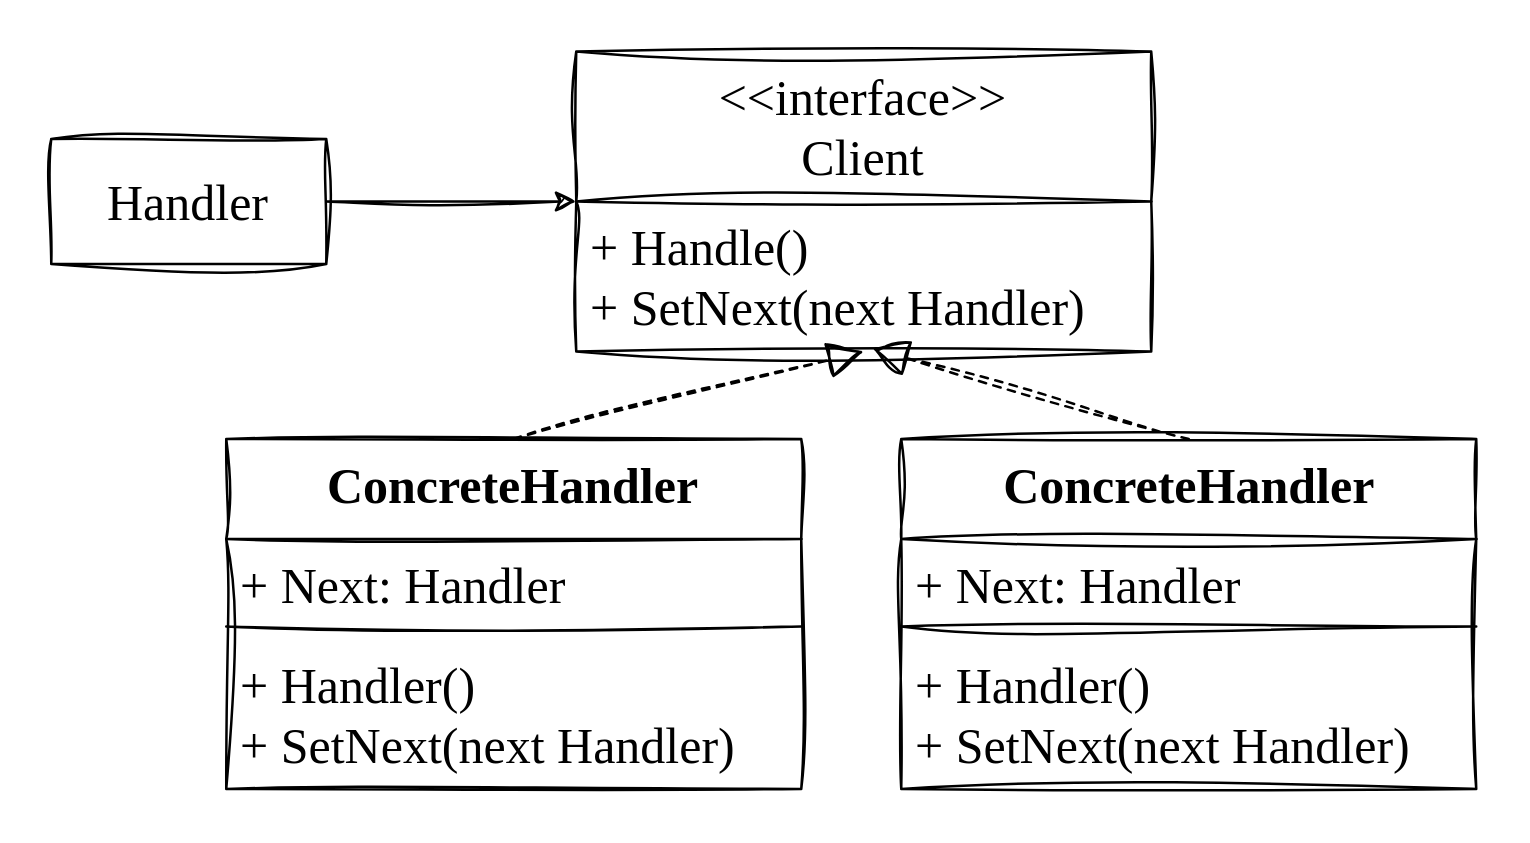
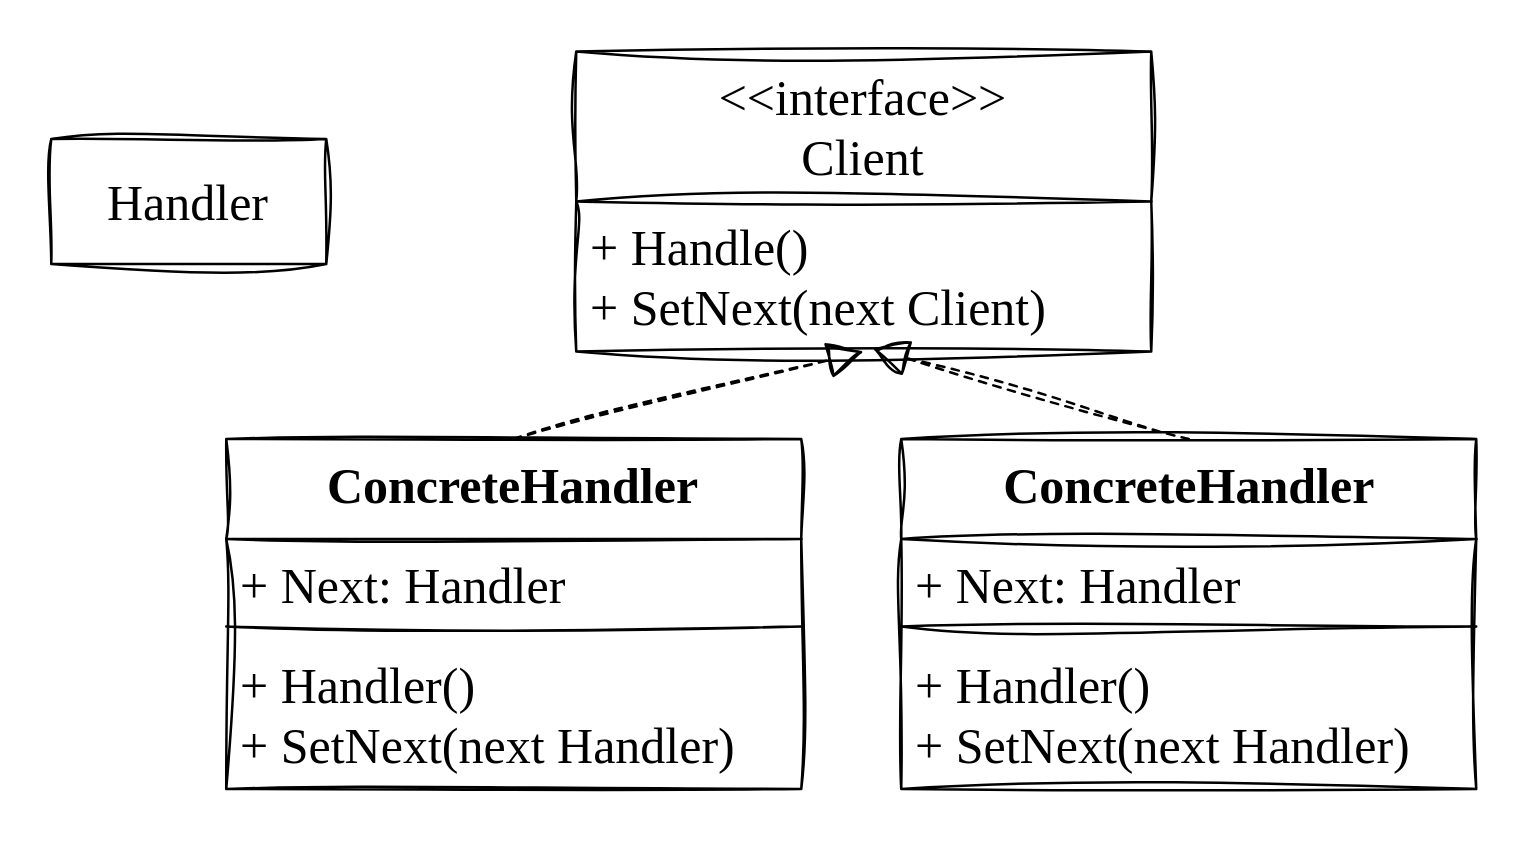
edge "Handler" -> "<<interface>> Client": removed
node "+ Handle() + SetNext(next Handler)": label "+ Handle() + SetNext(next Handler)" -> "+ Handle() + SetNext(next Client)"
